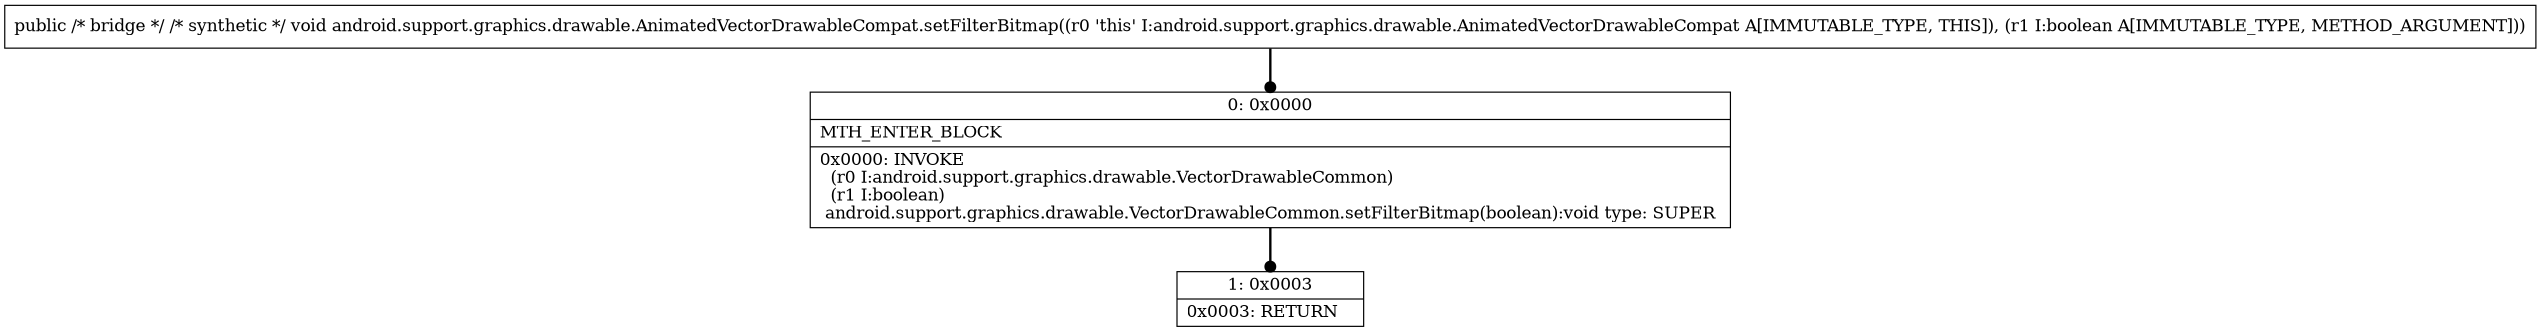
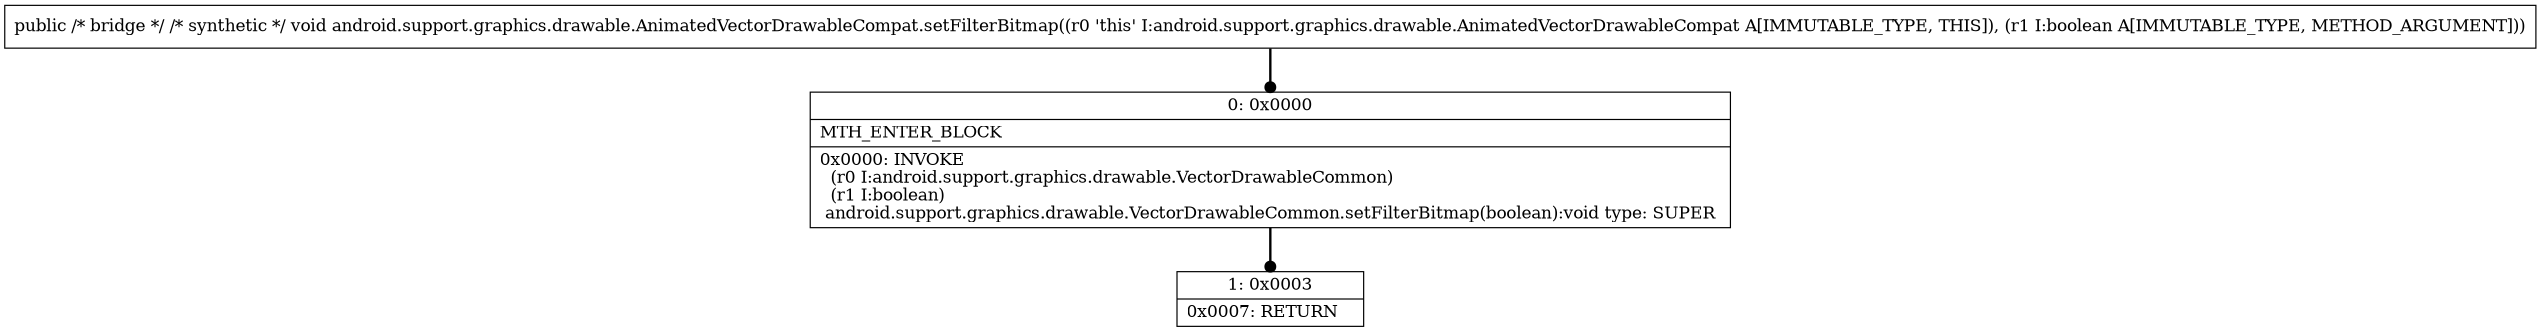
node "1: 0x0003": text "0x0003: RETURN" -> "0x0007: RETURN"
